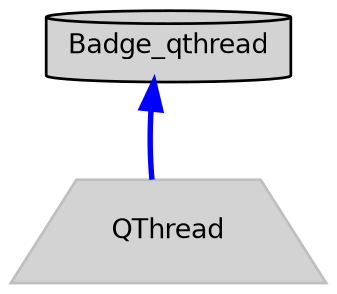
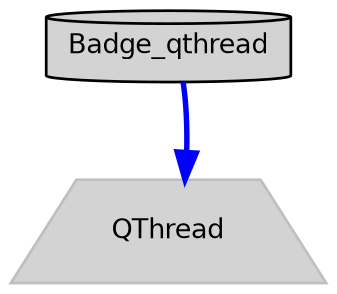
edge "QThread" -> "Badge_qthread": reversed
